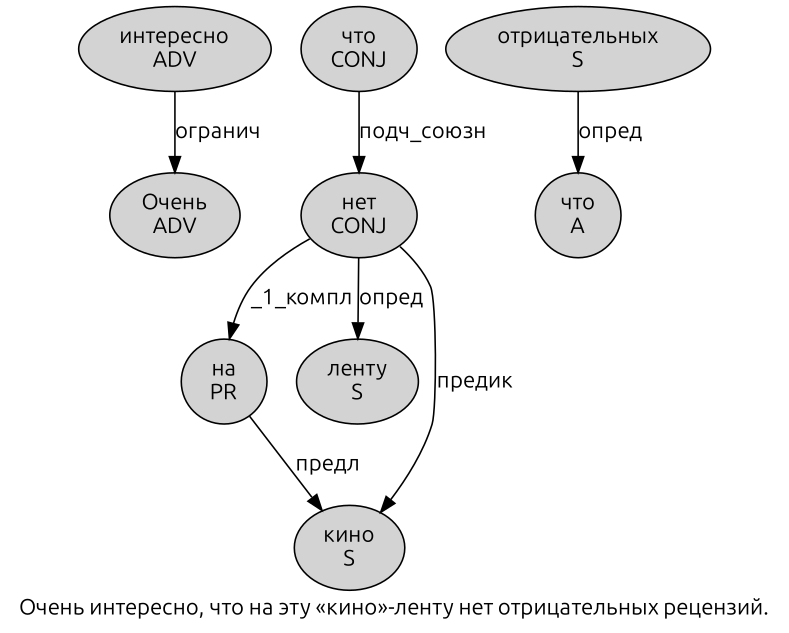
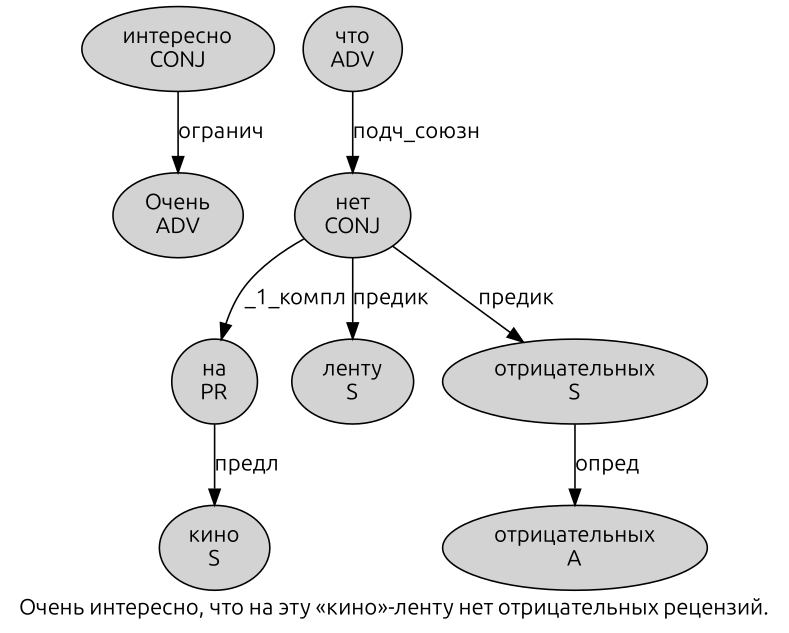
node "интересно ADV": label "интересно ADV" -> "интересно CONJ"
node "что CONJ": label "что CONJ" -> "что ADV"
node "что A": label "что A" -> "отрицательных A"
edge "нет CONJ" -> "ленту S": label "опред" -> "предик"
edge "нет CONJ" -> "кино S": now "нет CONJ" -> "отрицательных S"
